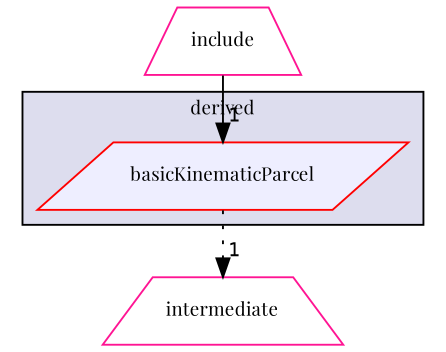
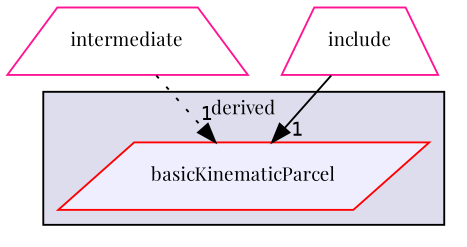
edge "basicKinematicParcel" -> "intermediate": reversed
